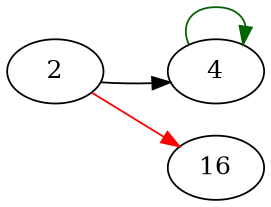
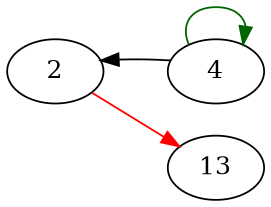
edge "2" -> "4": reversed
node "16": label "16" -> "13"
